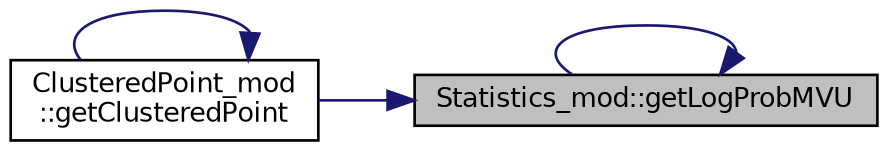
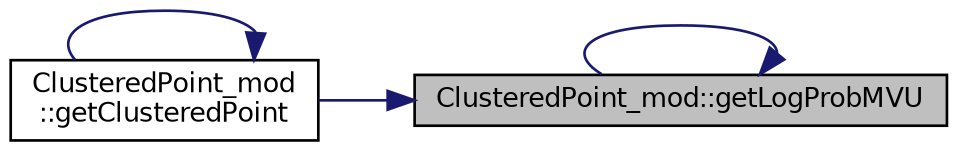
node "Statistics_mod::getLogProbMVU": label "Statistics_mod::getLogProbMVU" -> "ClusteredPoint_mod::getLogProbMVU"
